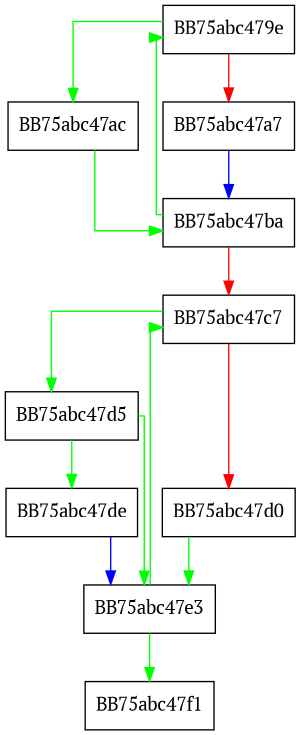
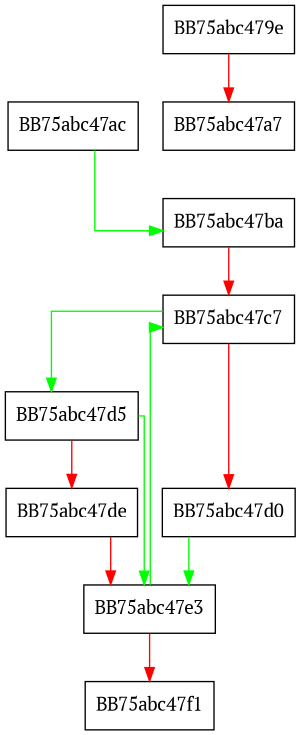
edge "BB75abc479e" -> "BB75abc47ac": removed
edge "BB75abc47ba" -> "BB75abc479e": removed
edge "BB75abc47a7" -> "BB75abc47ba": removed
edge "BB75abc47d5" -> "BB75abc47de": color green -> red
edge "BB75abc47de" -> "BB75abc47e3": color blue -> red
edge "BB75abc47e3" -> "BB75abc47f1": color green -> red
